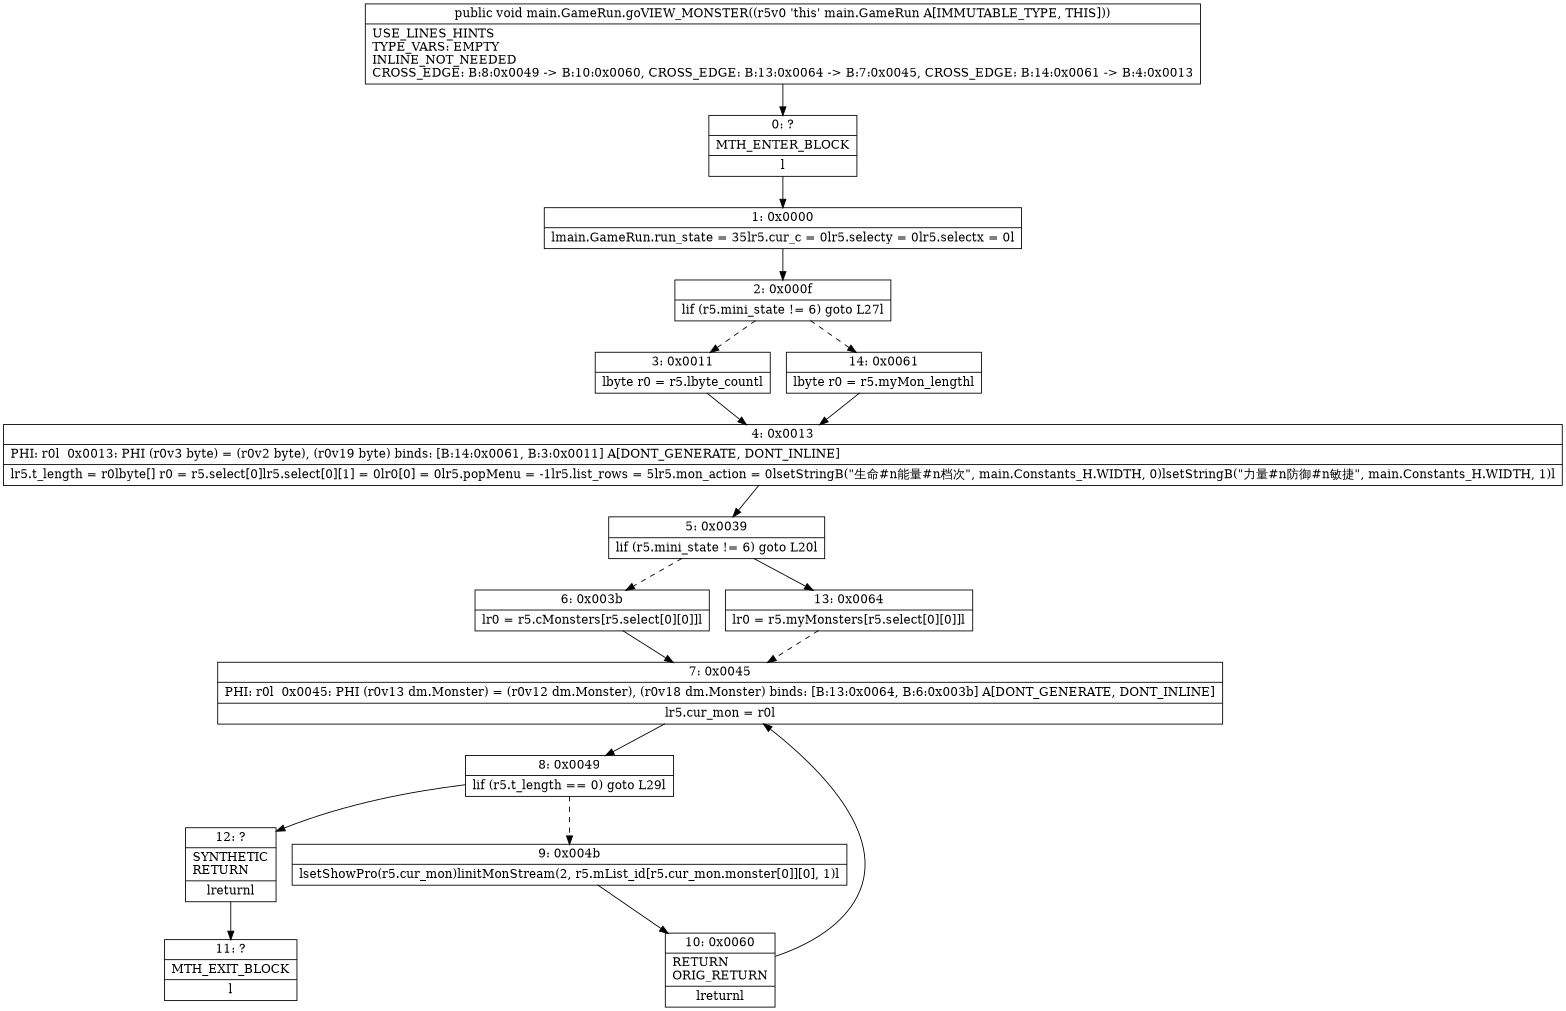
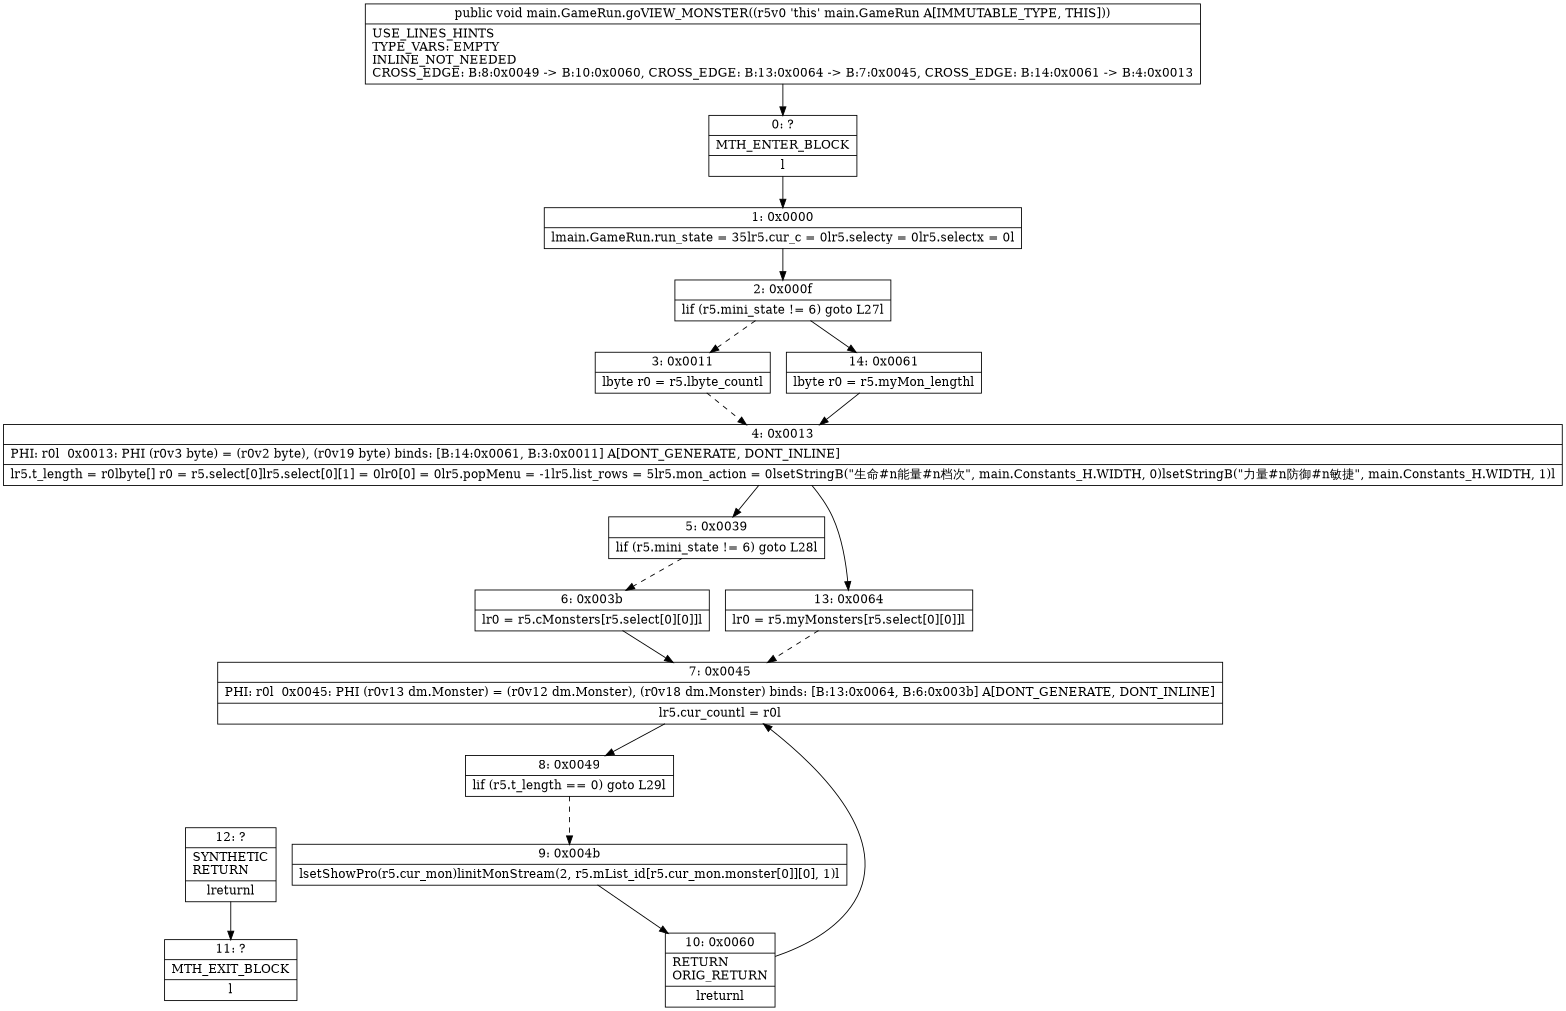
edge "2: 0x000f" -> "14: 0x0061": style dashed -> solid
edge "3: 0x0011" -> "4: 0x0013": style solid -> dashed
node "5: 0x0039": text "lif (r5.mini_state != 6) goto L20l" -> "lif (r5.mini_state != 6) goto L28l"
edge "5: 0x0039" -> "13: 0x0064": now "4: 0x0013" -> "13: 0x0064"
node "7: 0x0045": text "lr5.cur_mon = r0l" -> "lr5.cur_countl = r0l"
edge "8: 0x0049" -> "12: ?": removed
